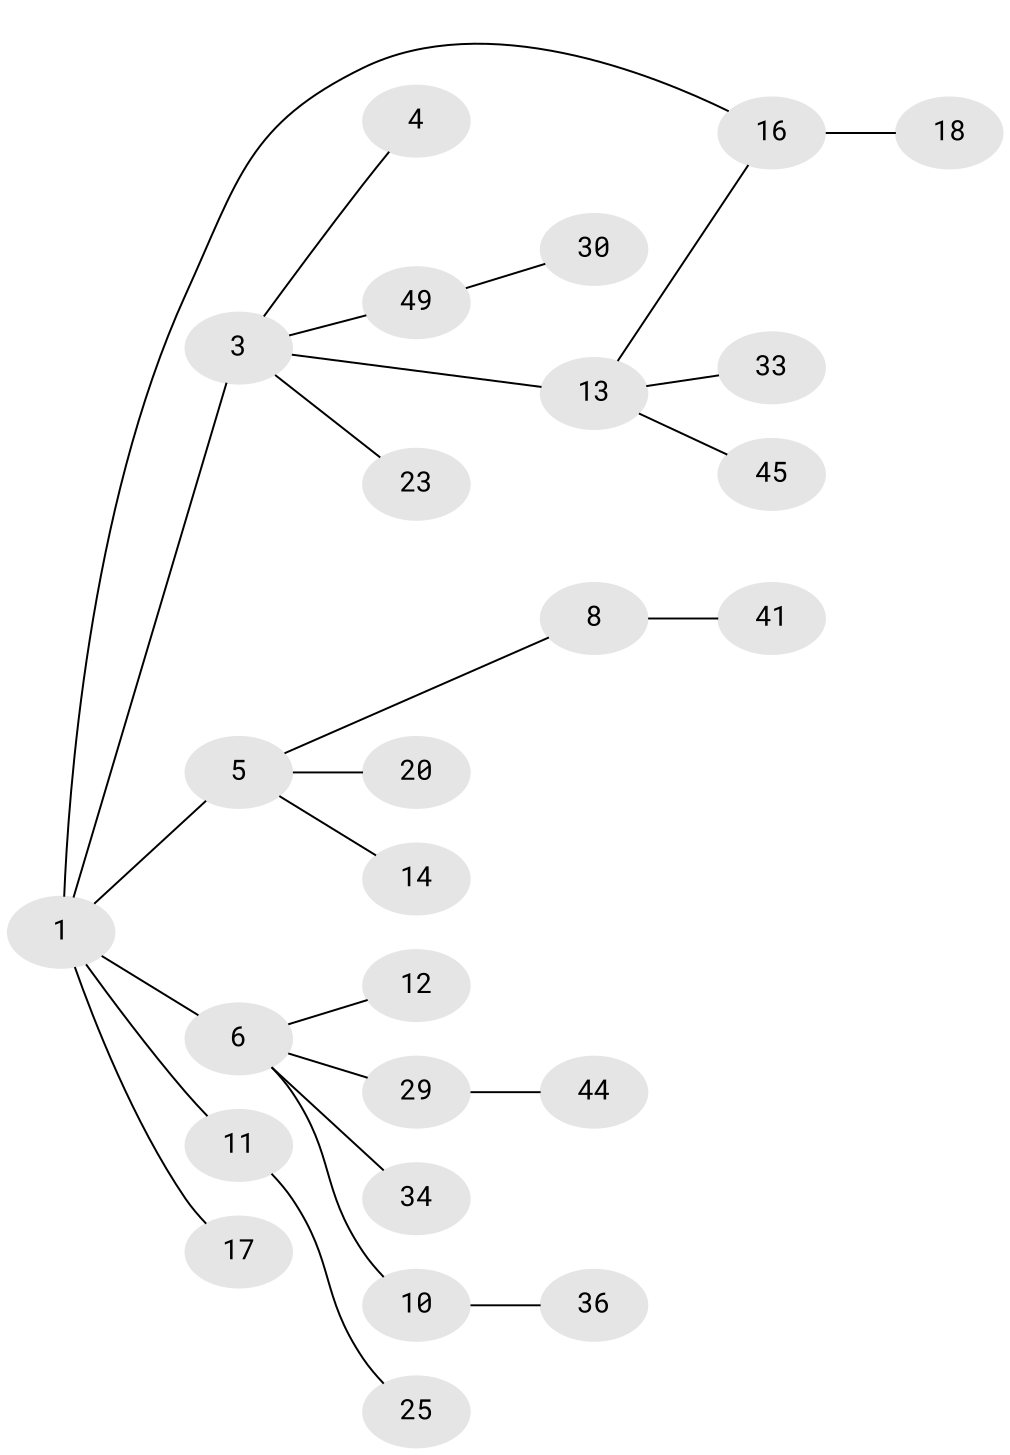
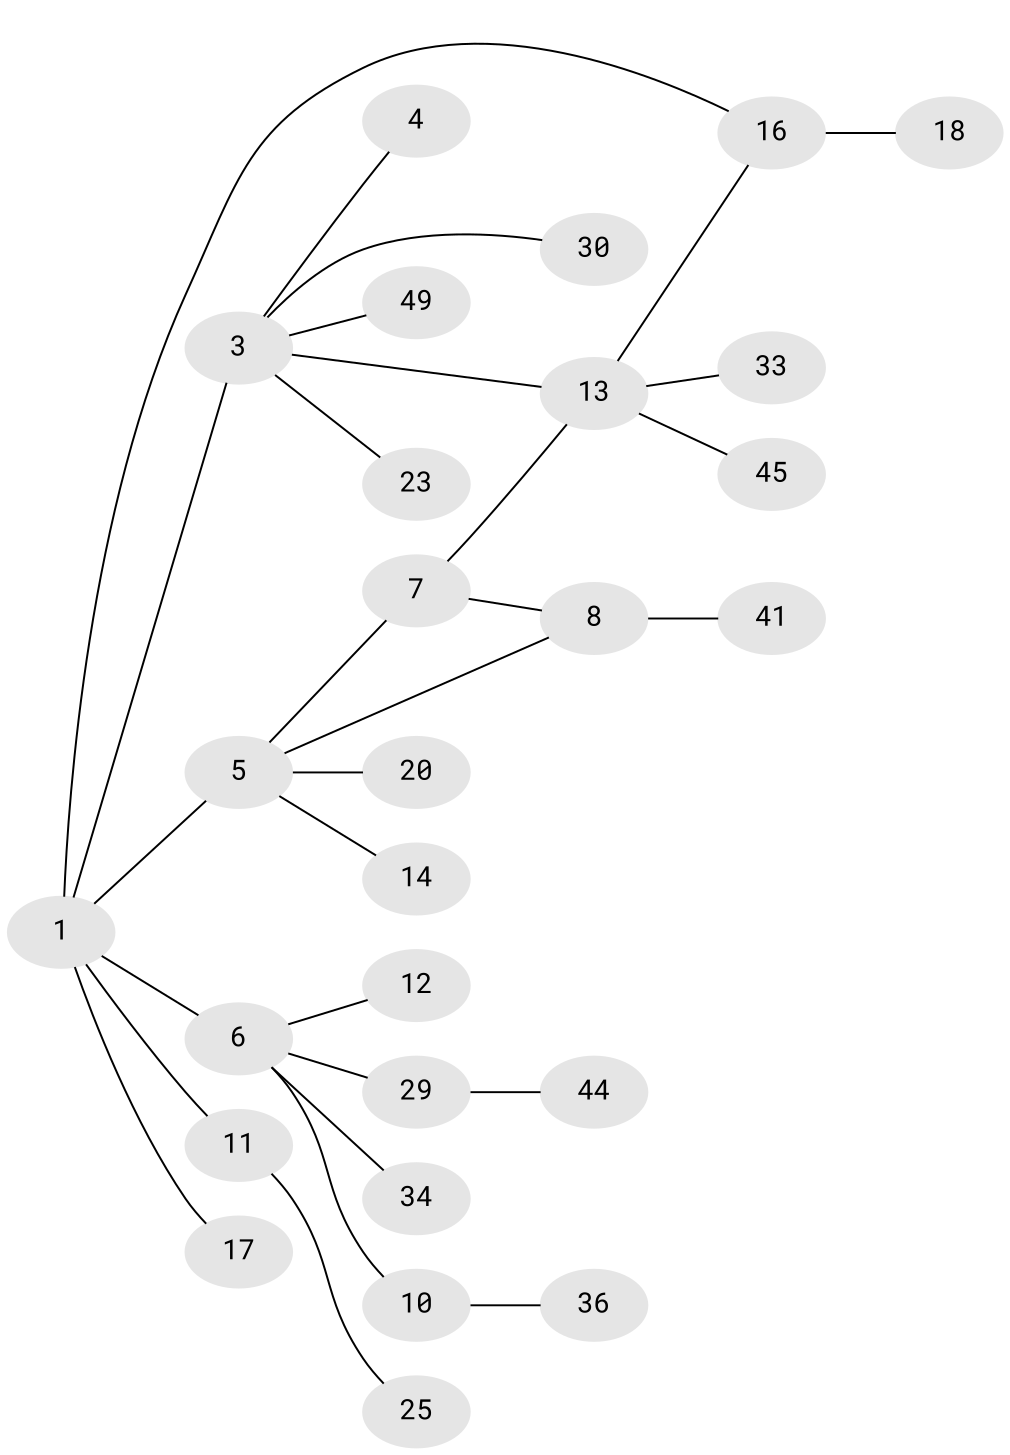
edge "30" -- "49": now "30" -- "3"
node "7": added
